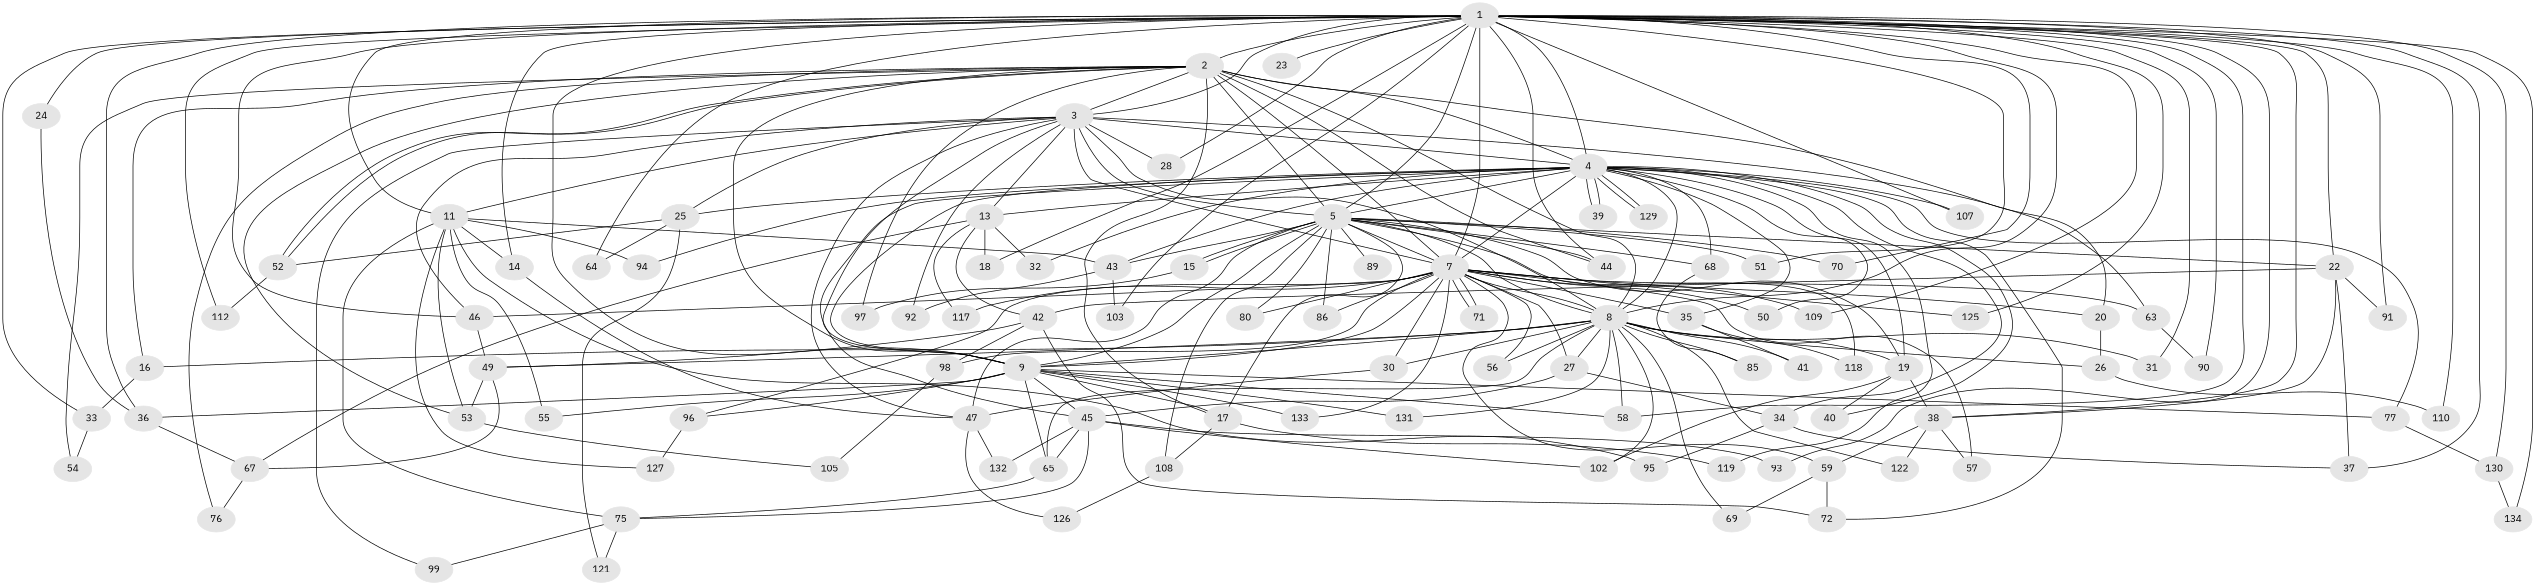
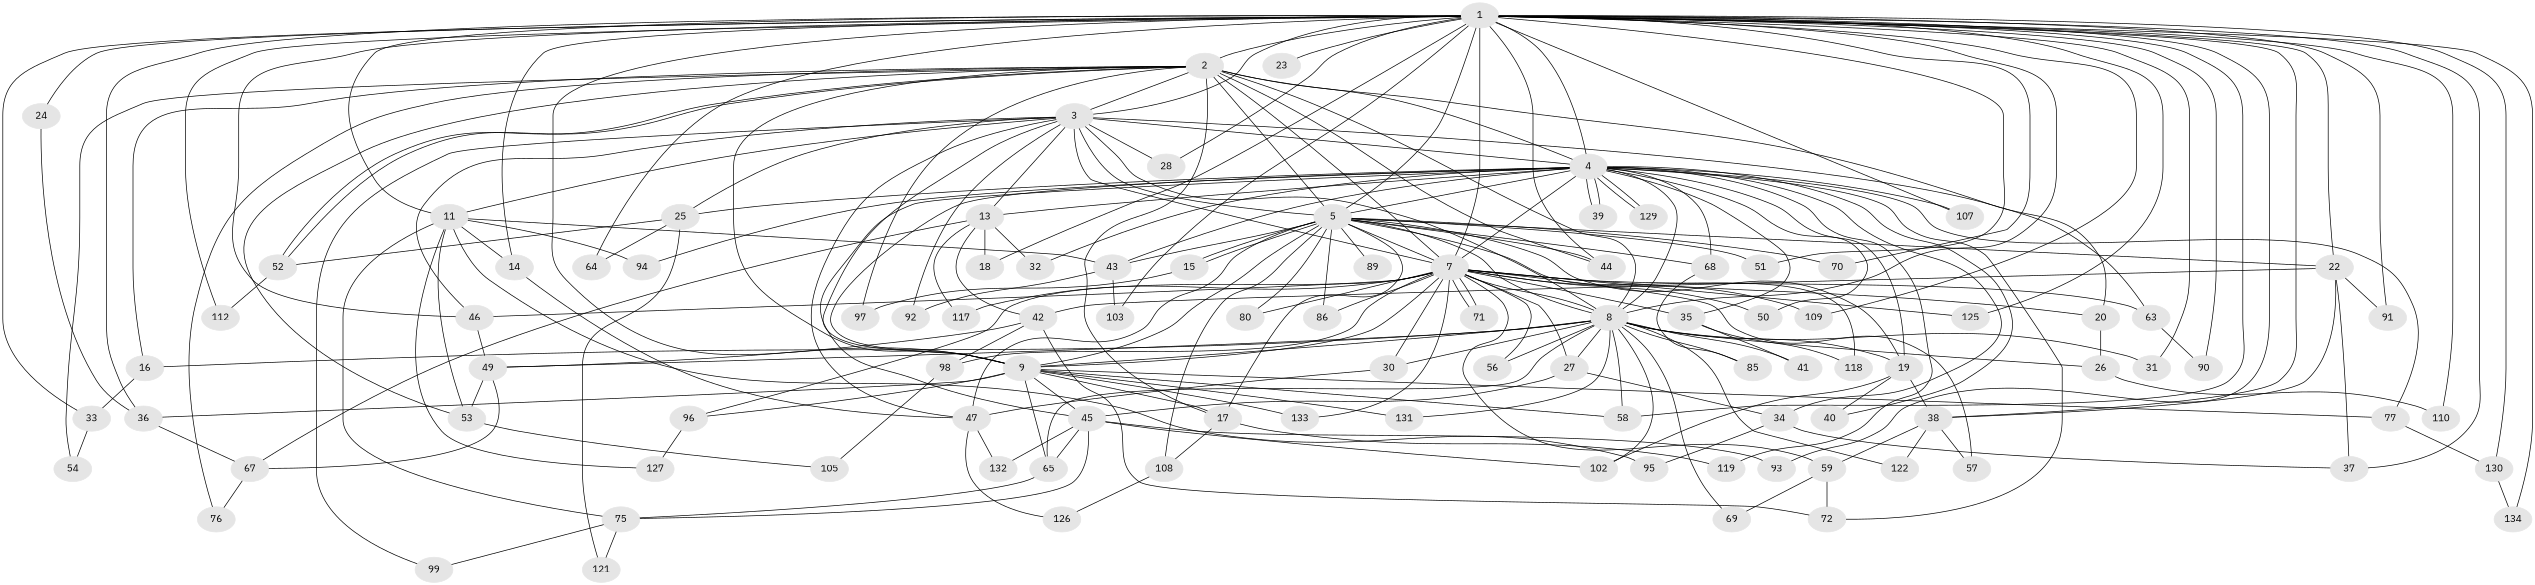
node "55": removed
